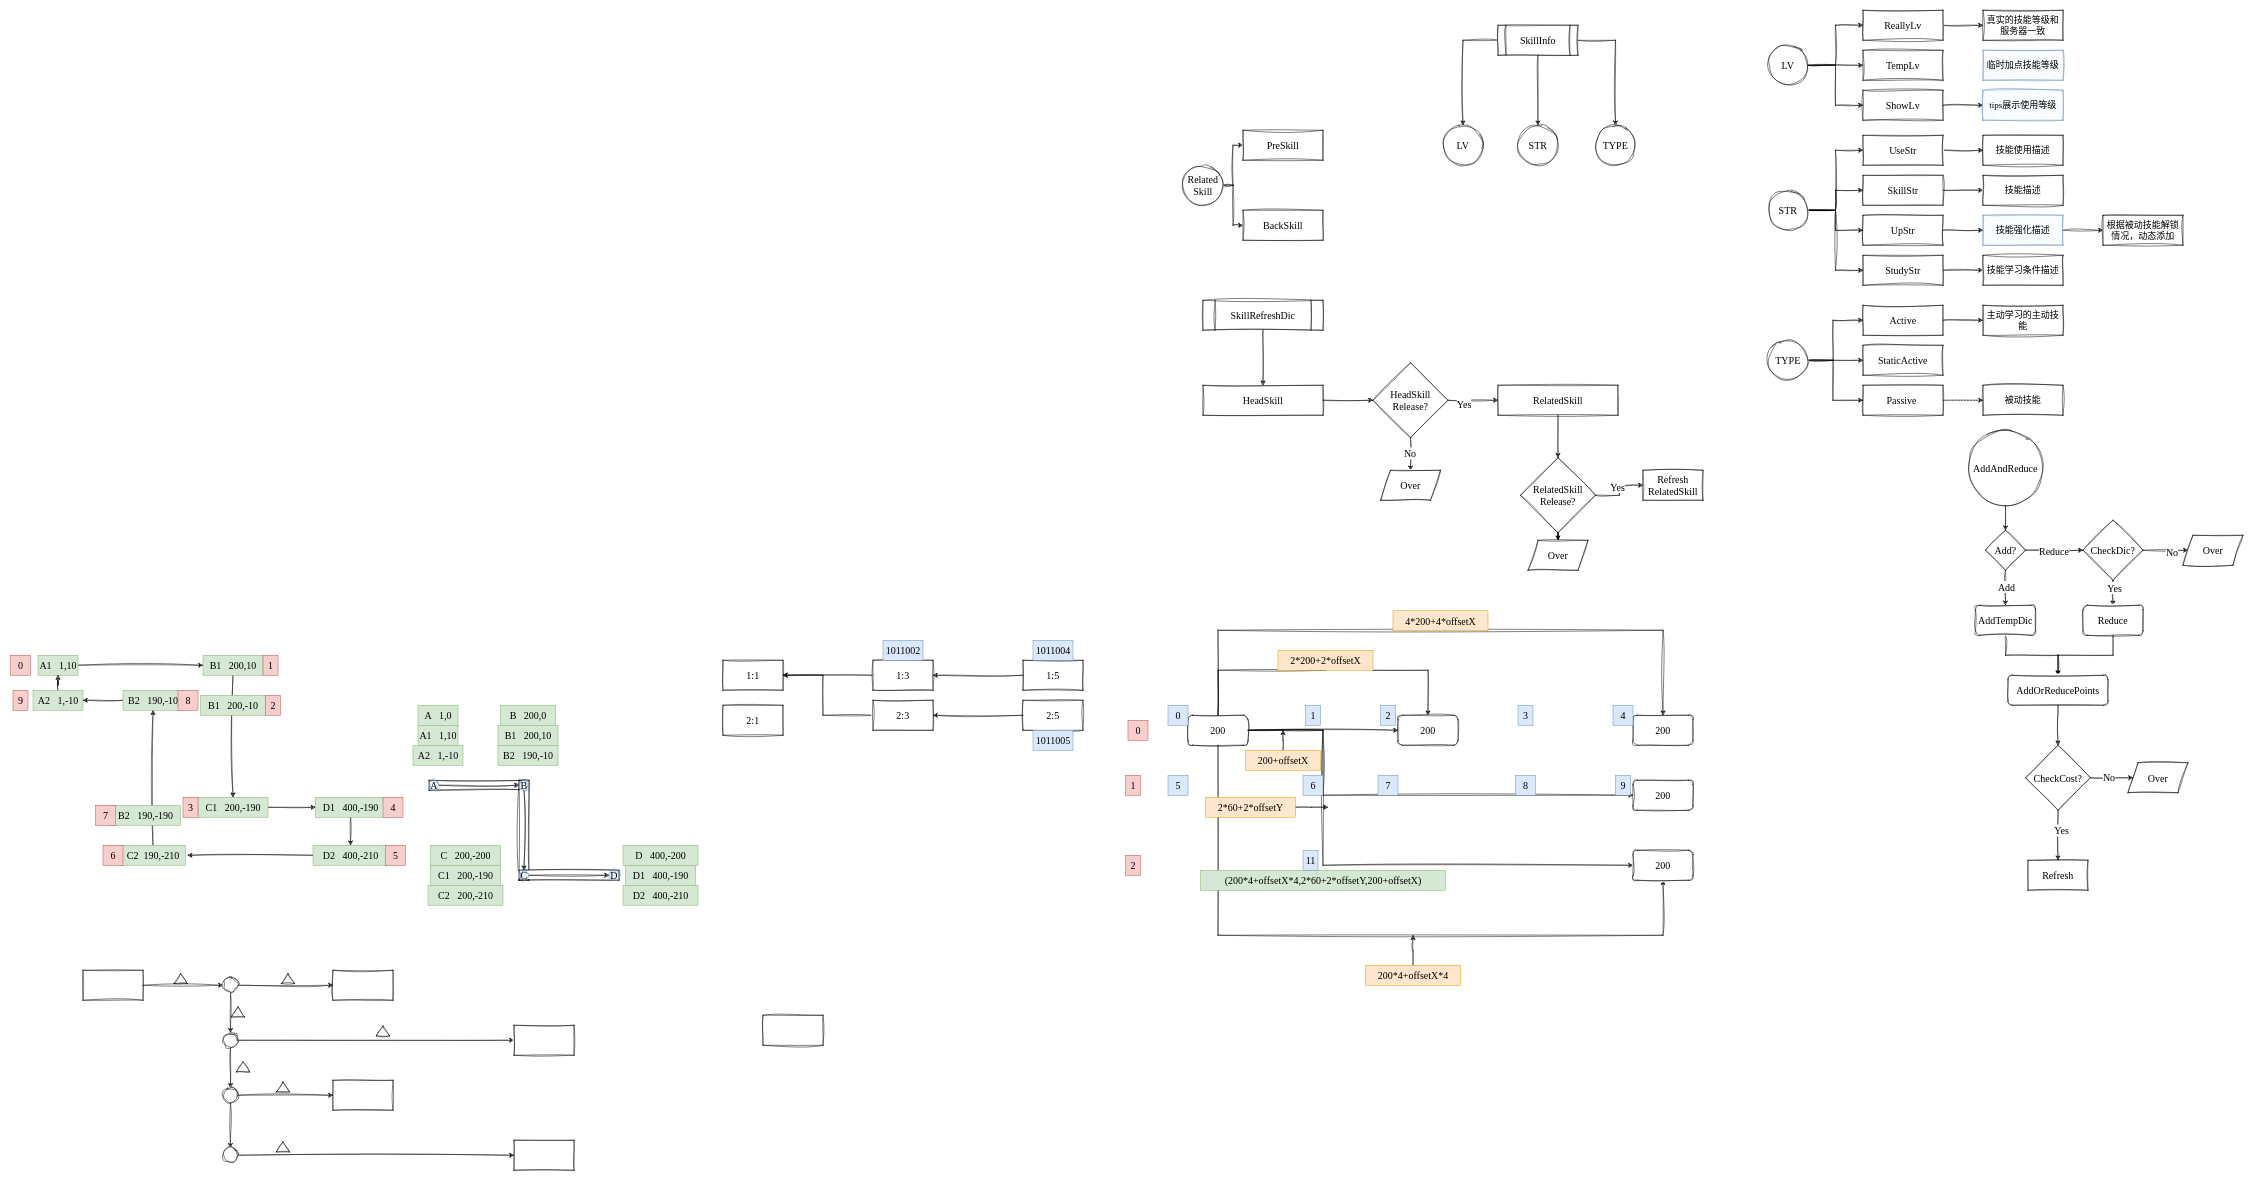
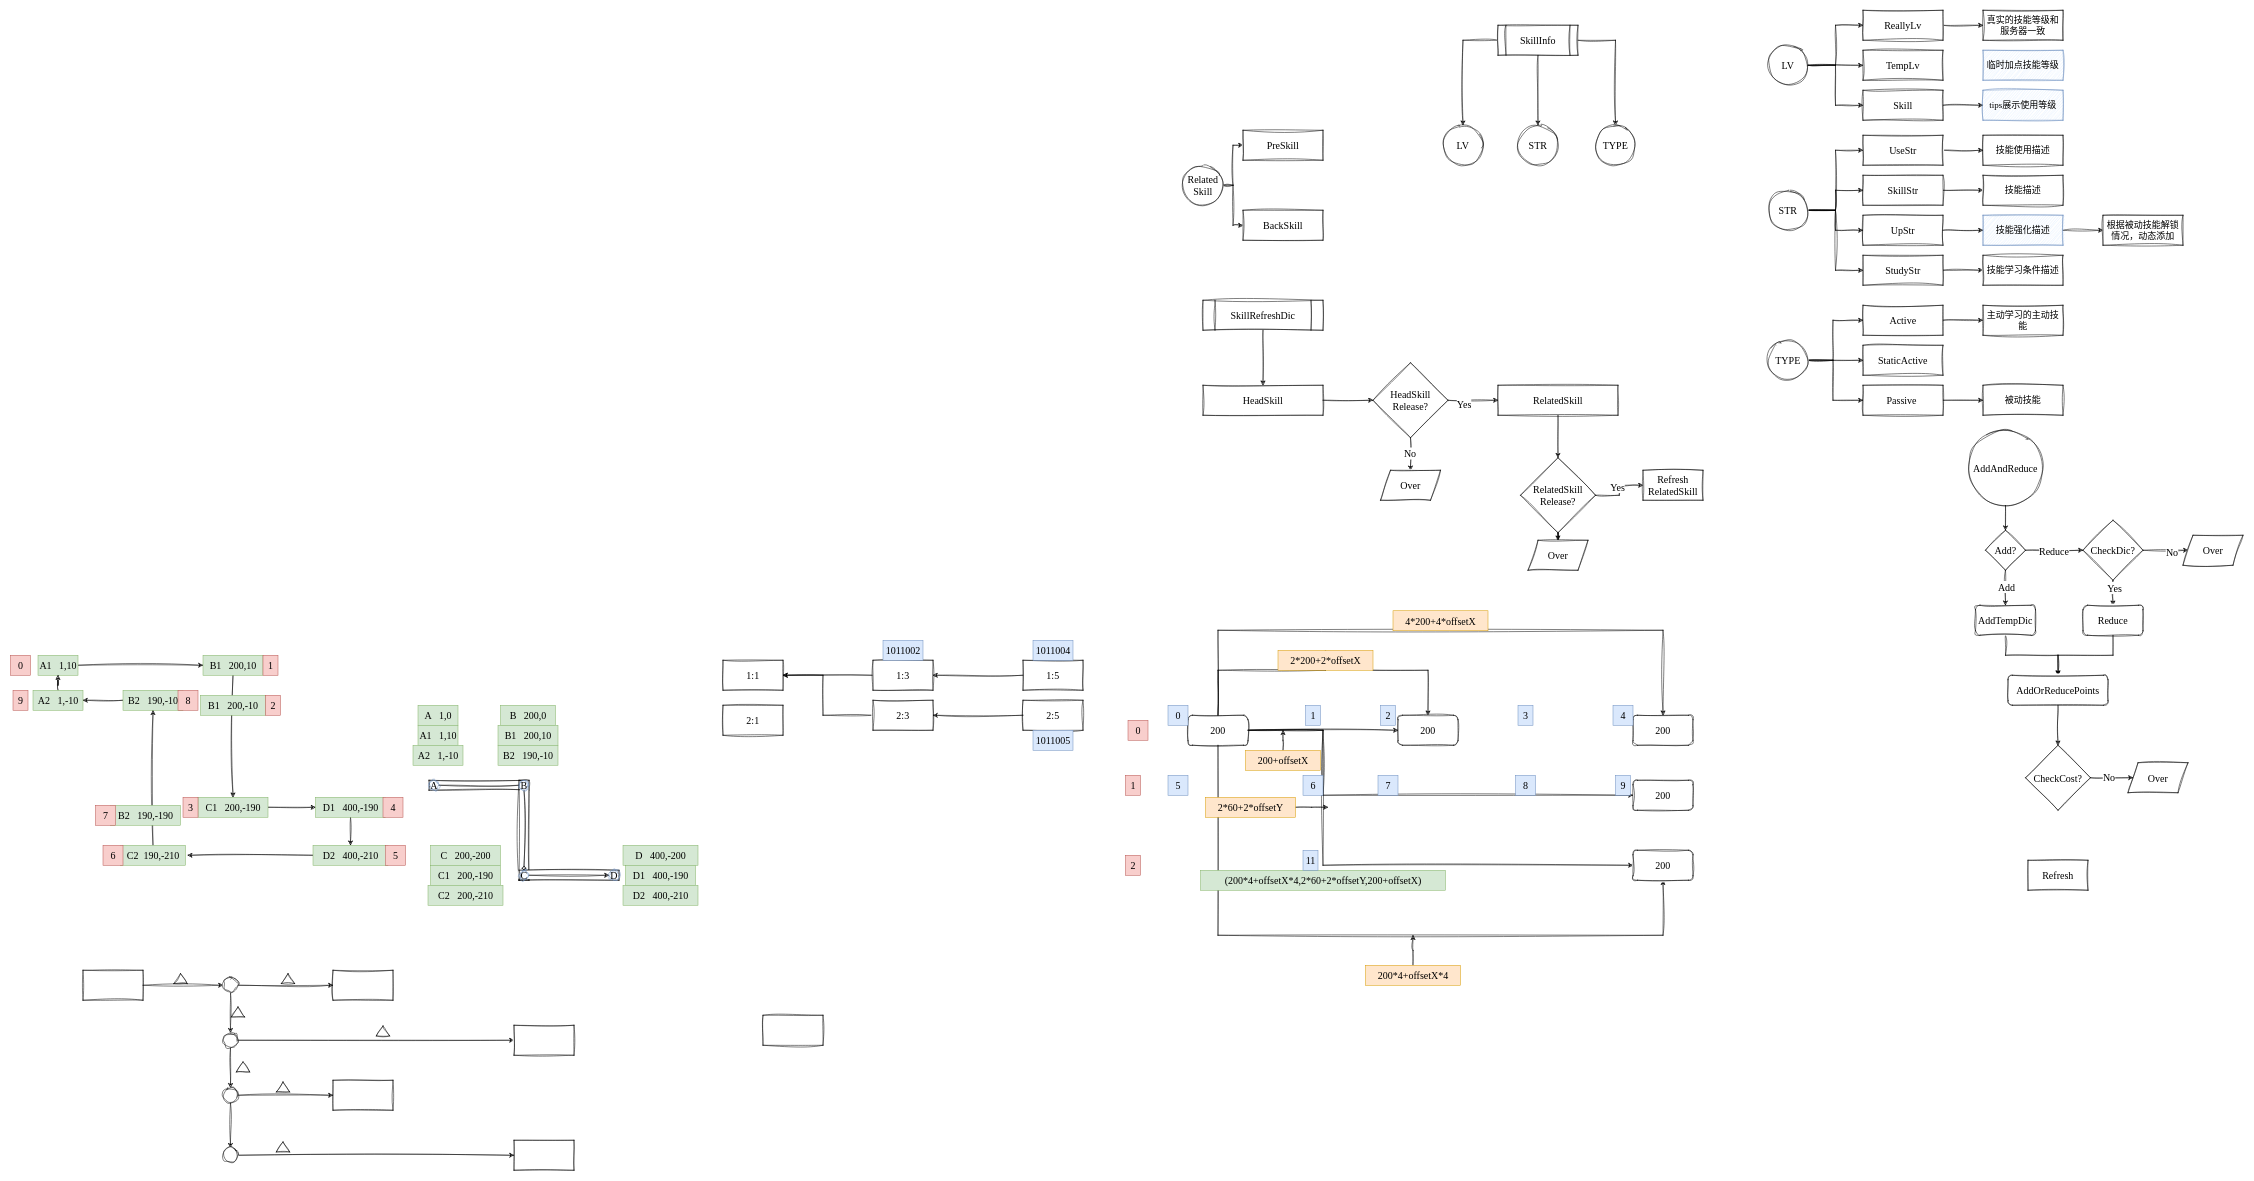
node "ShowLv": label "ShowLv" -> "Skill"
edge "Passive" -> "被动技能": style dashed -> solid
edge "A" -> "B": arrowhead classic -> none
edge "CheckCost?" -> "Refresh": removed, label "Yes"
edge "B" -> "C": arrowhead classic -> diamond
